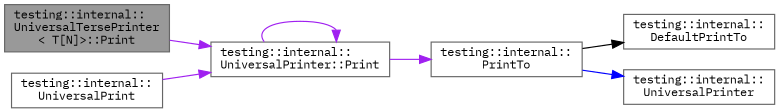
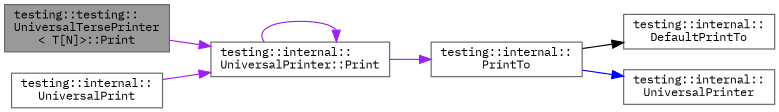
node "testing::internal:: UniversalTersePrinter < T[N]>::Print": label "testing::internal:: UniversalTersePrinter < T[N]>::Print" -> "testing::testing:: UniversalTersePrinter < T[N]>::Print"
